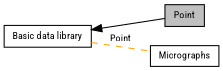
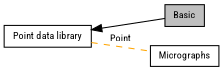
node "Point": label "Point" -> "Basic"
node "Basic data library": label "Basic data library" -> "Point data library"
